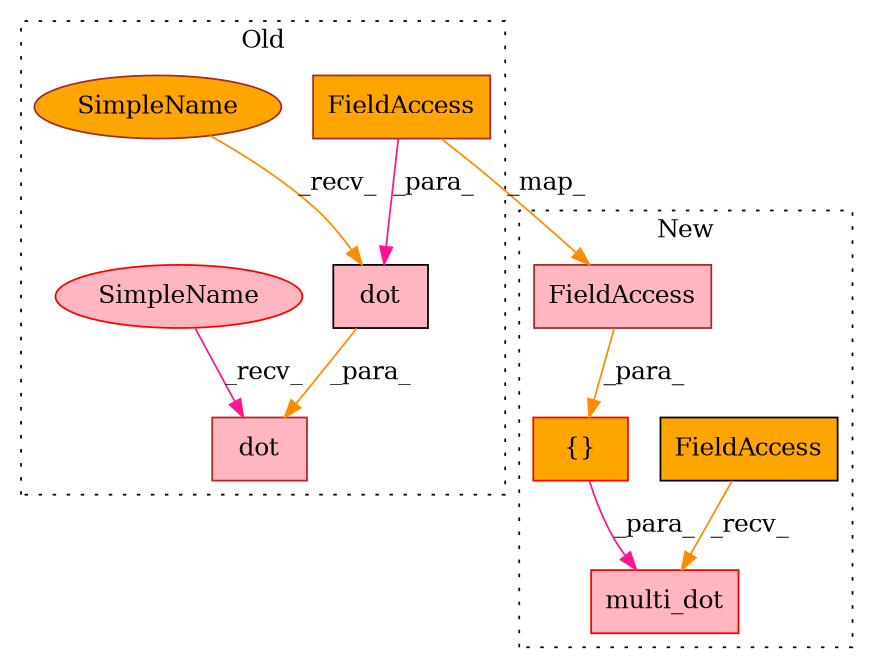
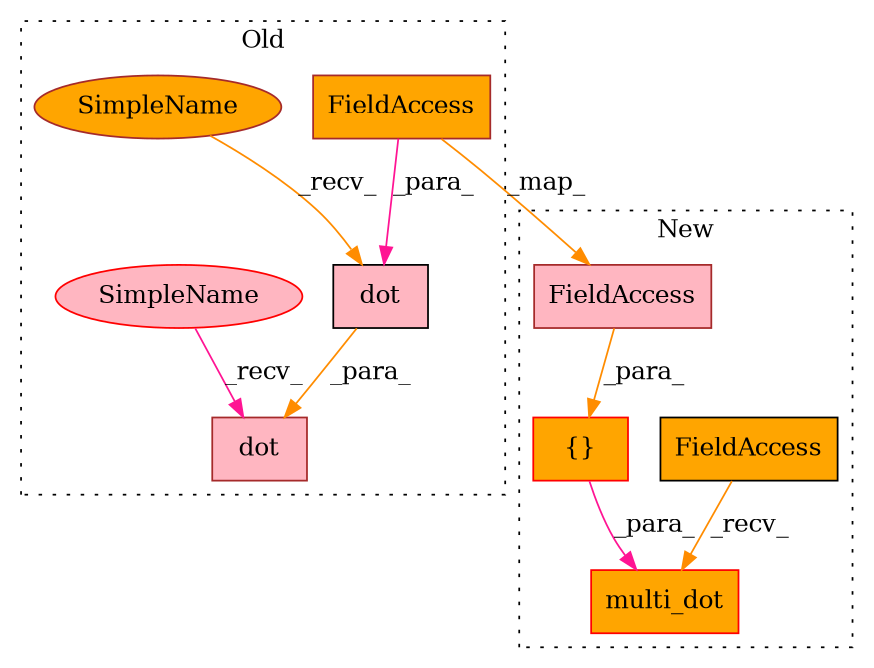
node "multi_dot": fillcolor lightpink -> orange
